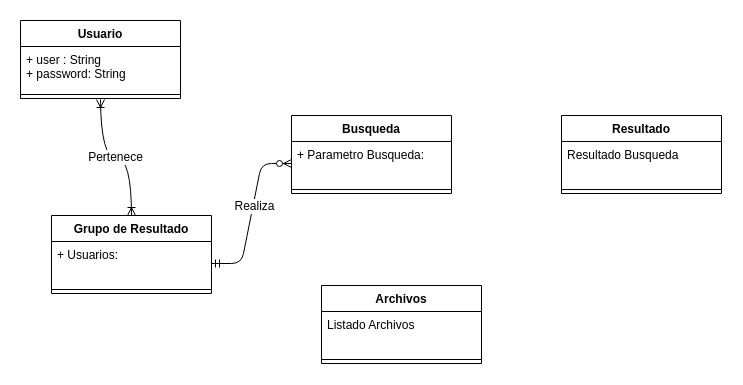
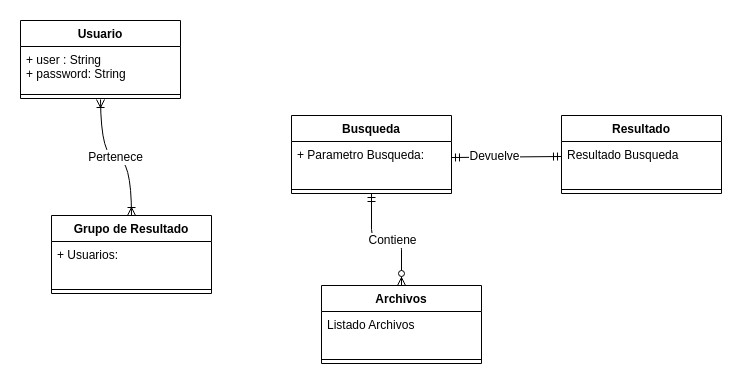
edge "+ Parametro Busqueda:" -- "Resultado Busqueda": added, label "Devuelve"
edge "+ Parametro Busqueda:" -- "+ Usuarios:": removed, label "Realiza"
edge "Busqueda" -- "Archivos": added, label "Contiene"
